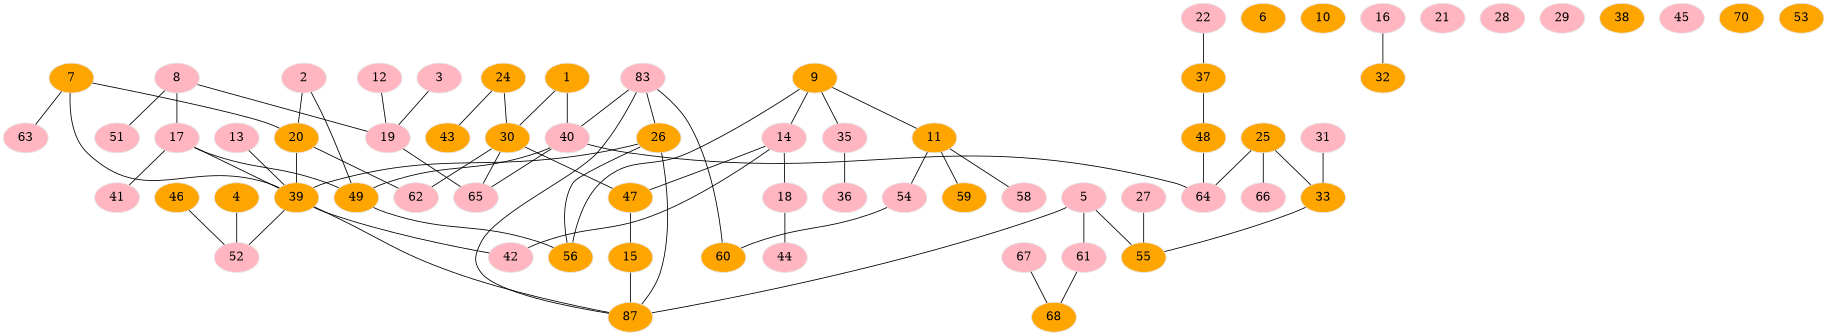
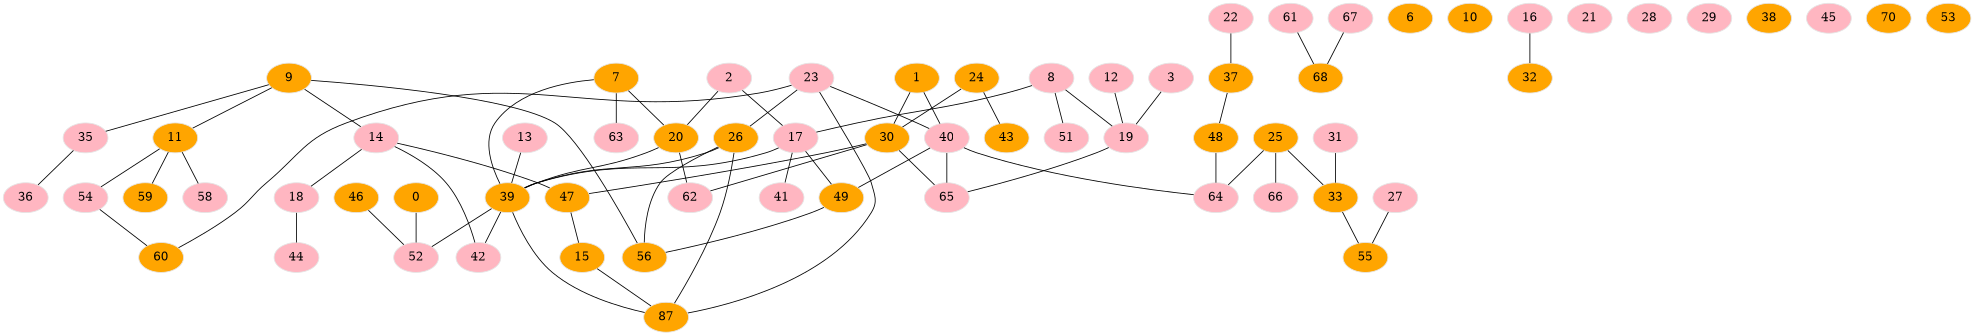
node "83": label "83" -> "23"
edge "2" -- "49": now "2" -- "17"
node "4": label "4" -> "0"
node "5": removed
